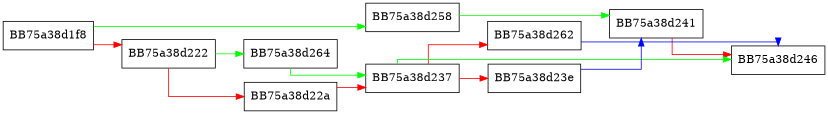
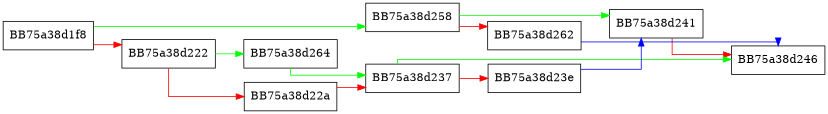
edge "BB75a38d237" -> "BB75a38d262": now "BB75a38d258" -> "BB75a38d262"
